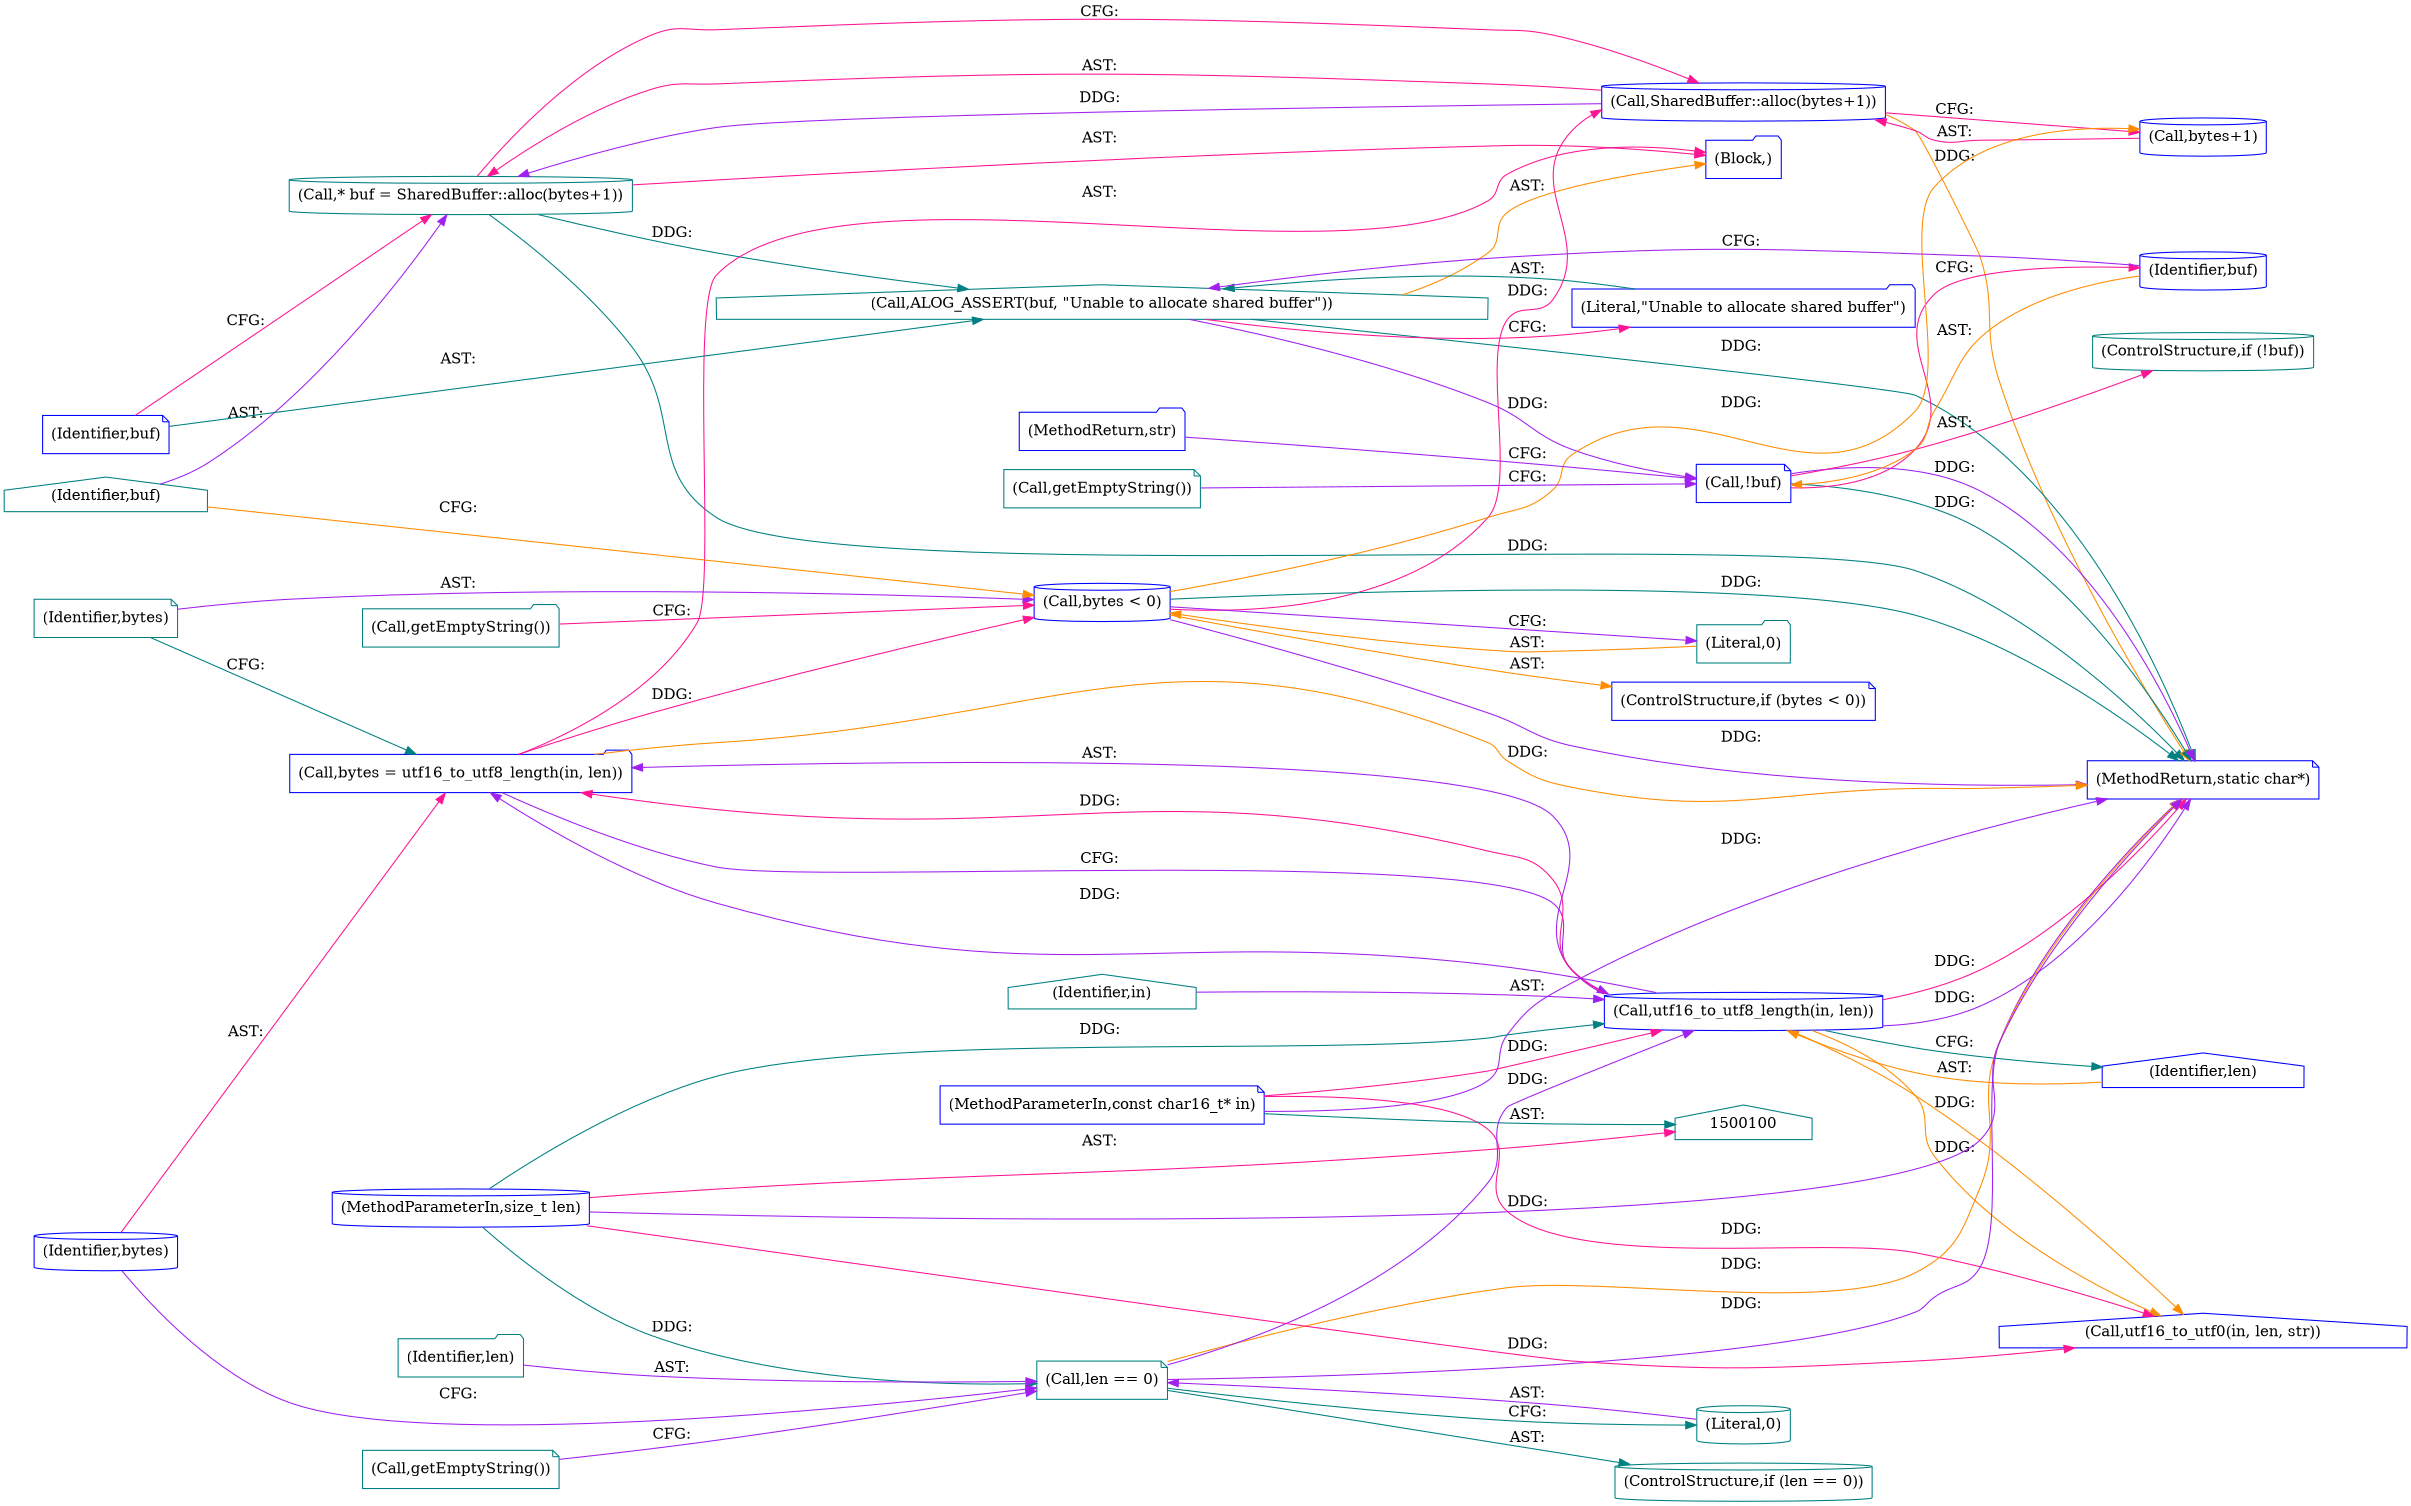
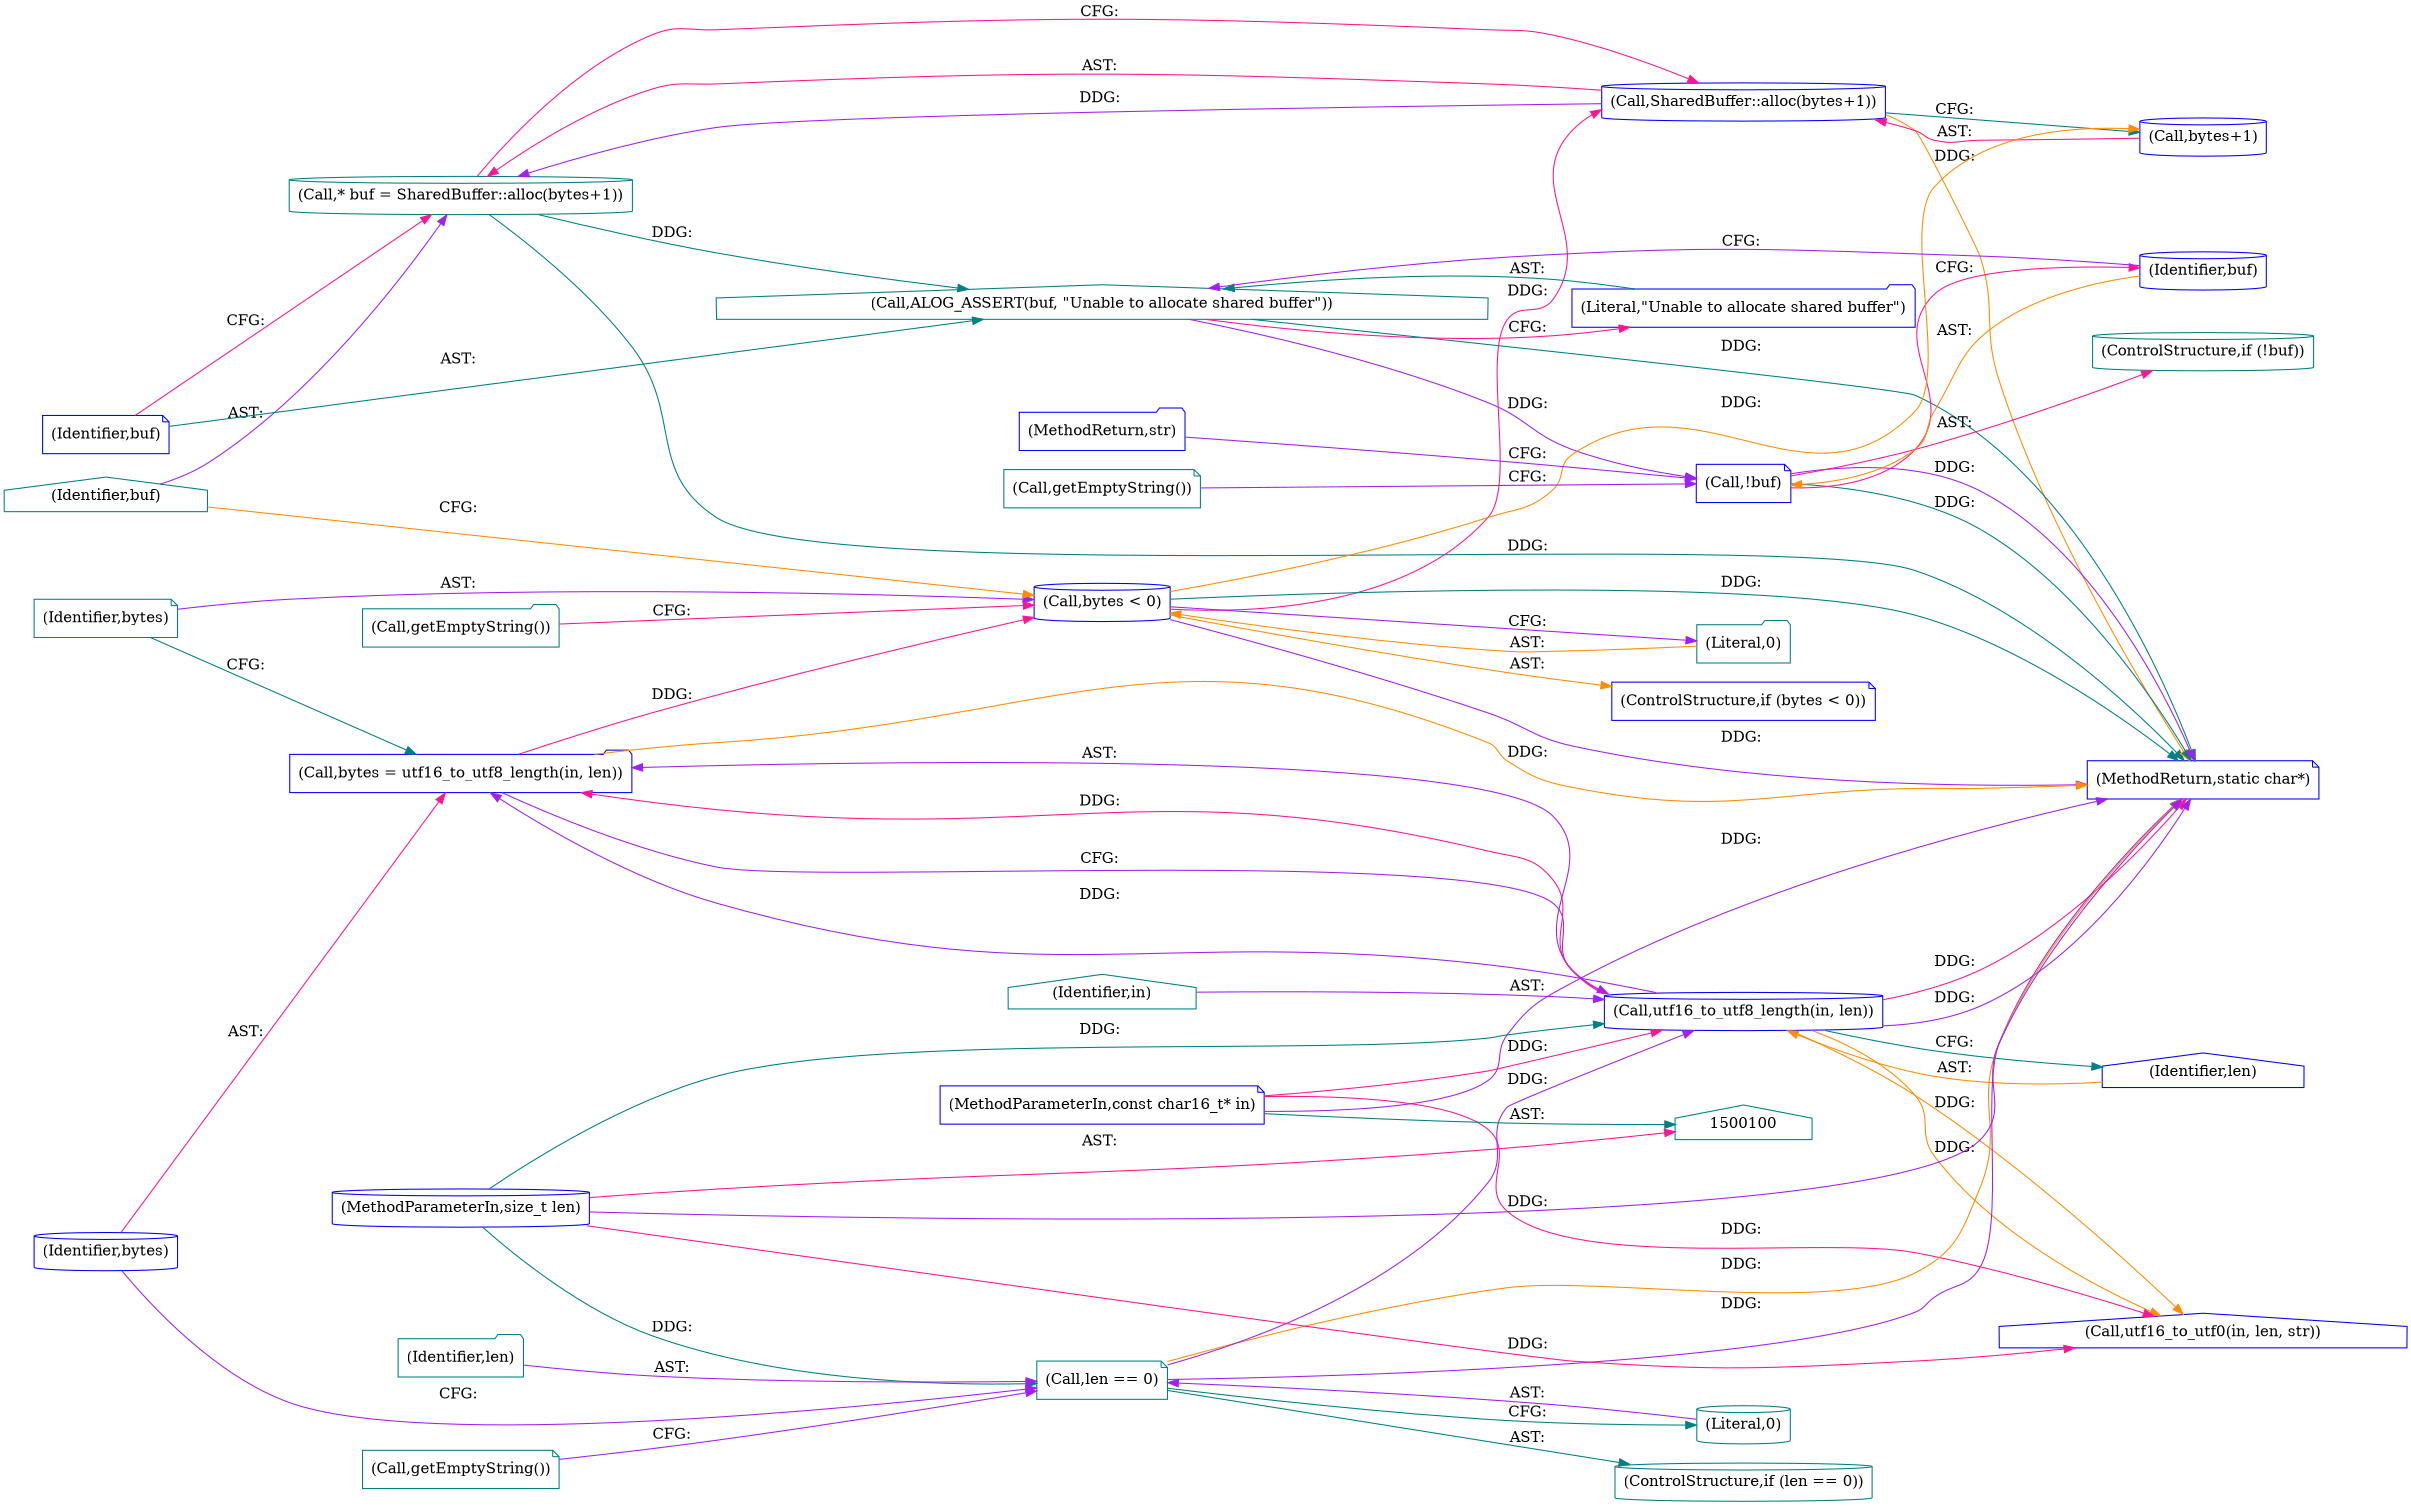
edge "(Call,SharedBuffer::alloc(bytes+1))" -> "(Call,bytes+1)": color deeppink -> teal
node "(Block,)": removed
